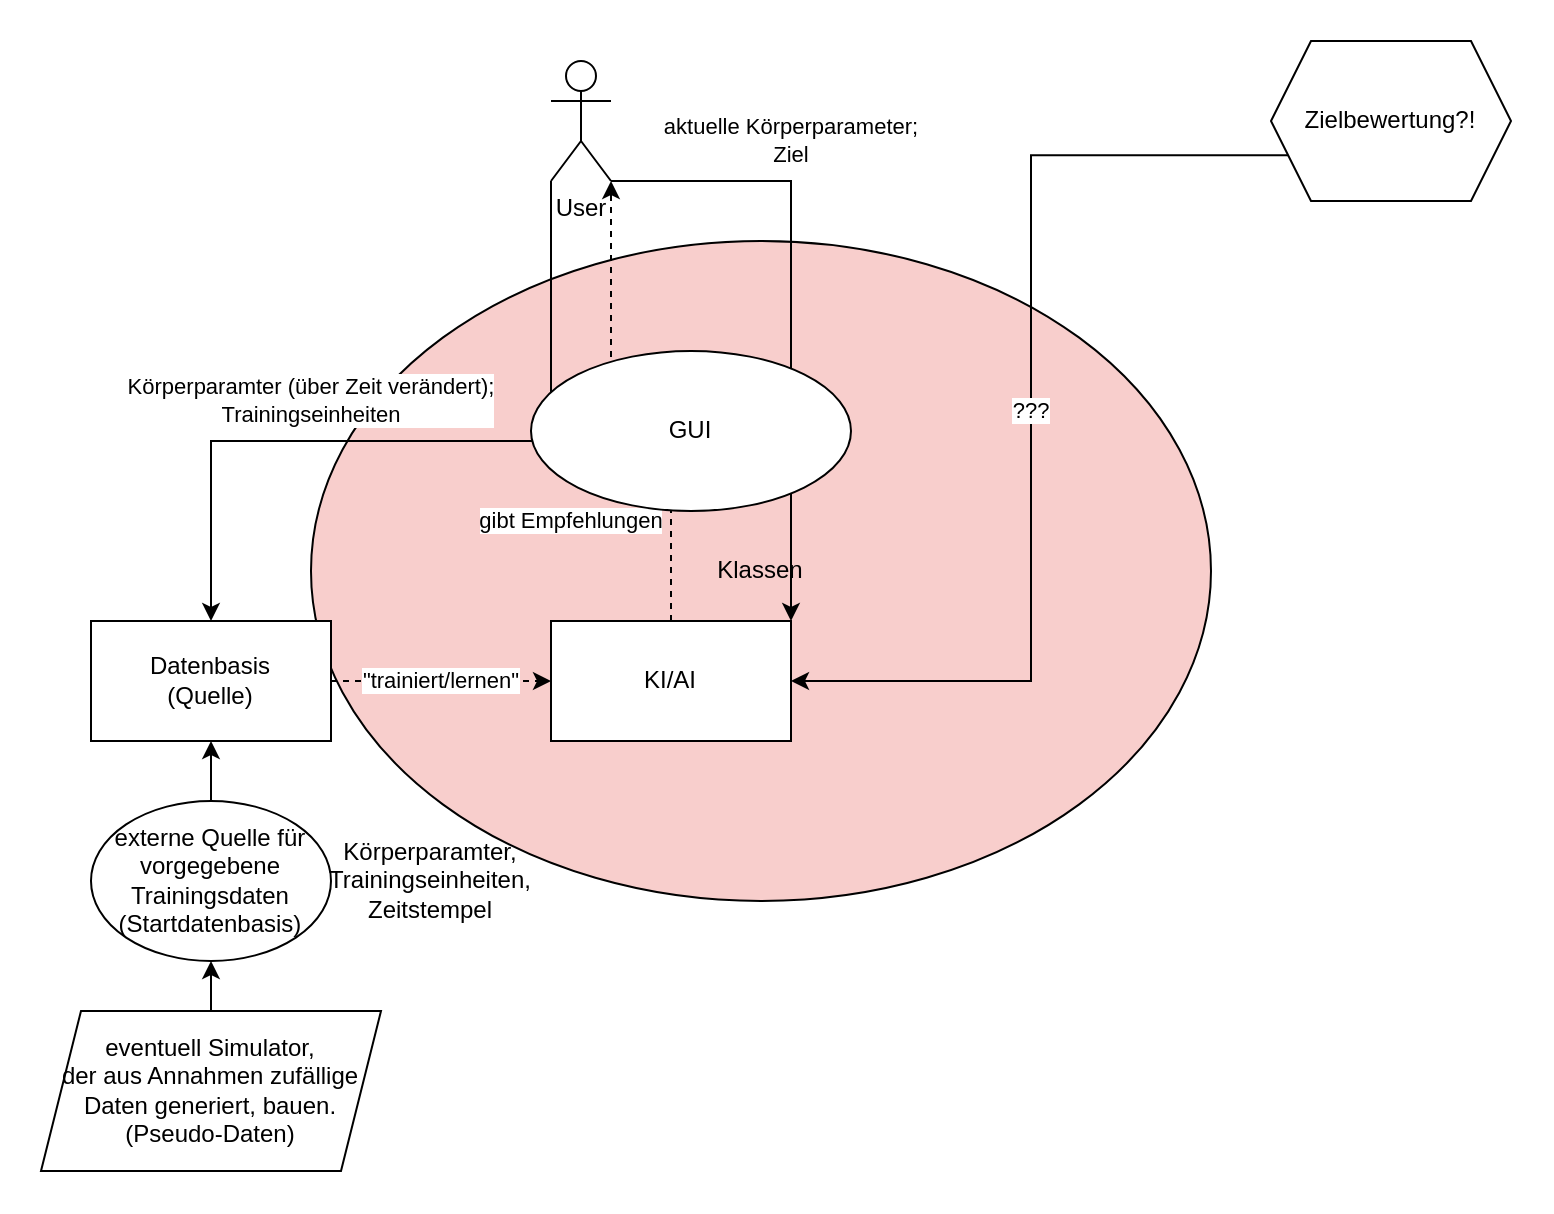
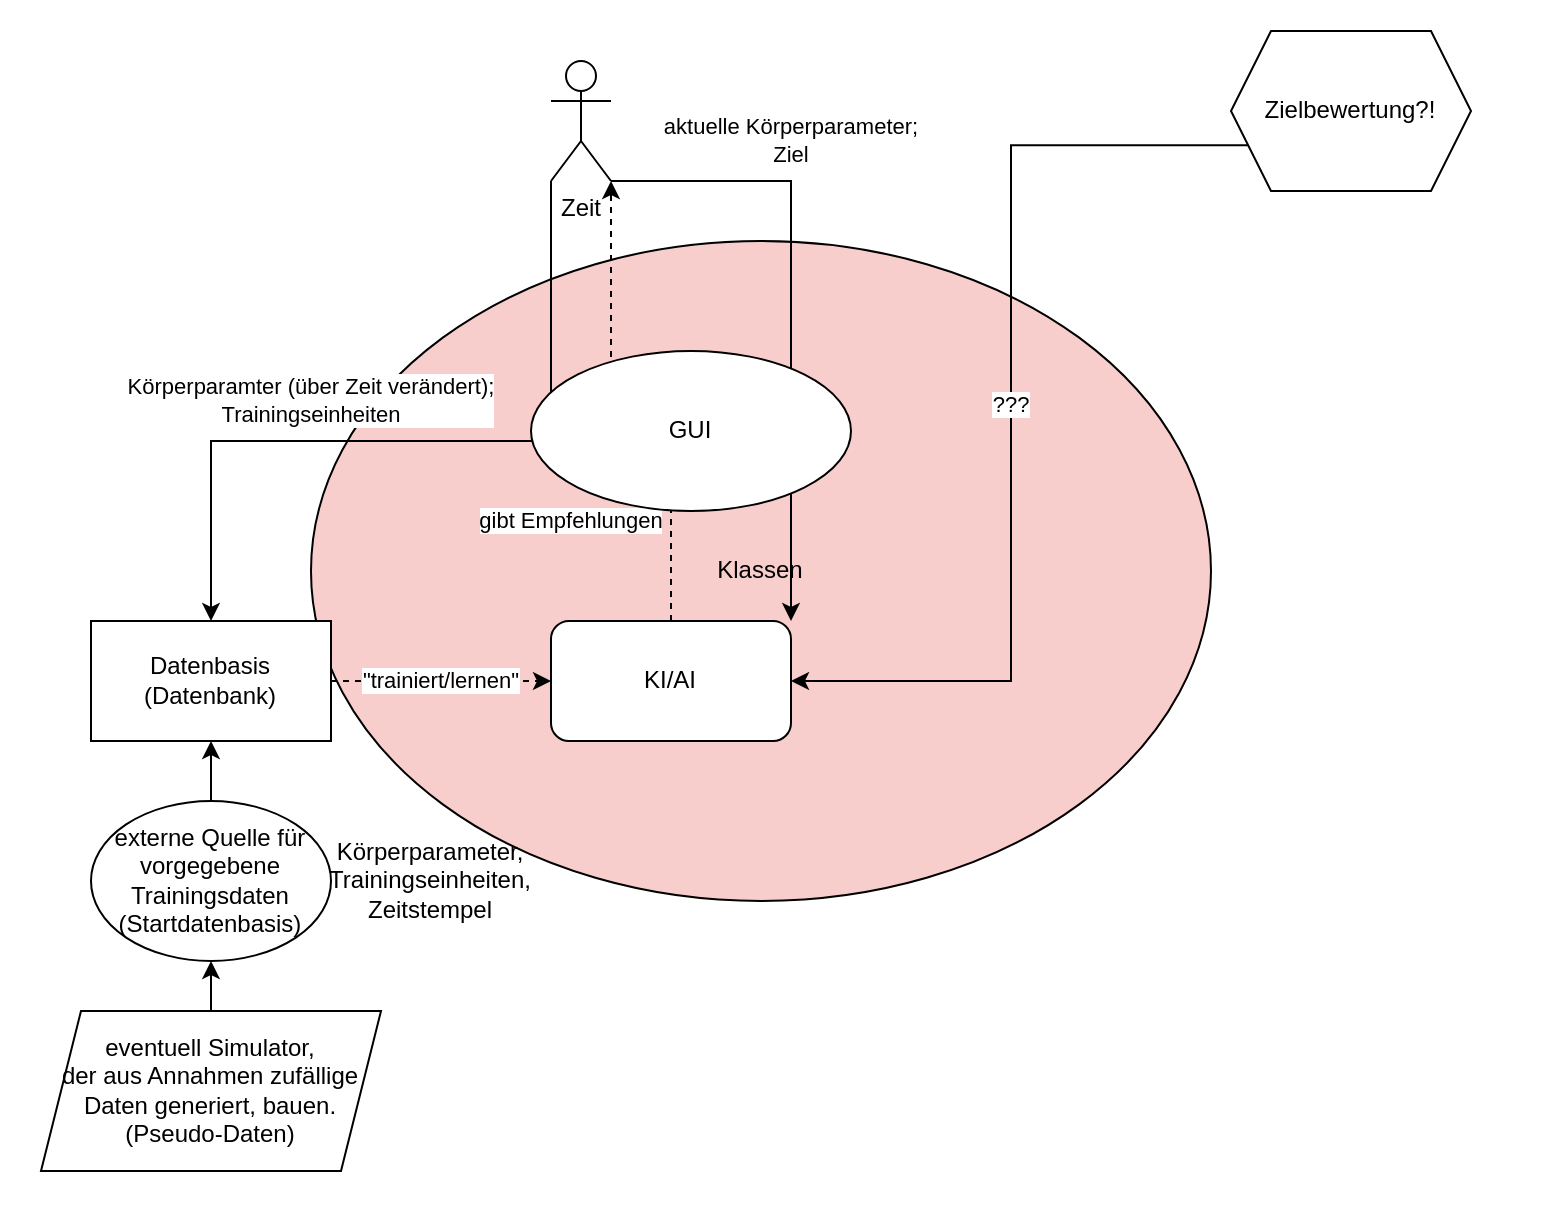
node "Zielbewertung?!": moved (1391, 121) -> (1351, 111)
node "User": label "User" -> "Zeit"
node "Datenbasis (Quelle)": label "Datenbasis (Quelle)" -> "Datenbasis (Datenbank)"
node "KI/AI": shape rectangle -> rounded rectangle
node "Körperparamter, Trainingseinheiten, Zeitstempel": label "Körperparamter, Trainingseinheiten, Zeitstempel" -> "Körperparameter, Trainingseinheiten, Zeitstempel"
